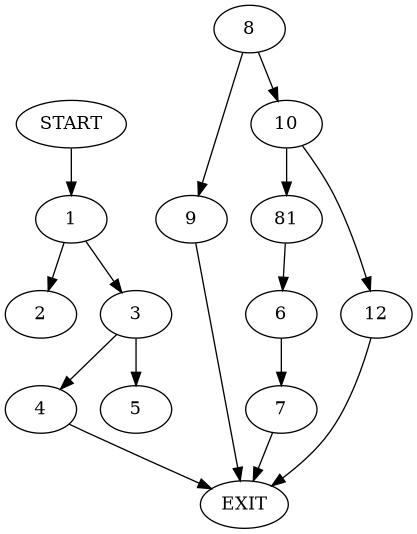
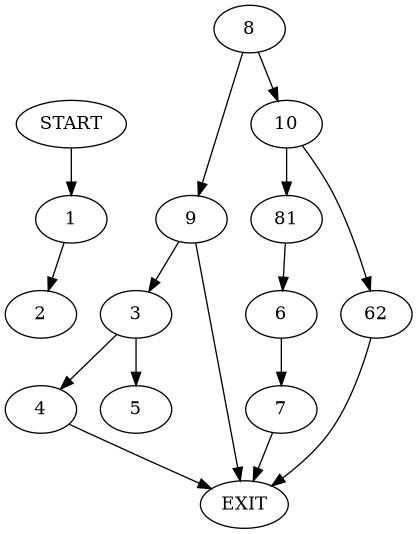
edge "1" -> "3": now "9" -> "3"
node "12": label "12" -> "62"
